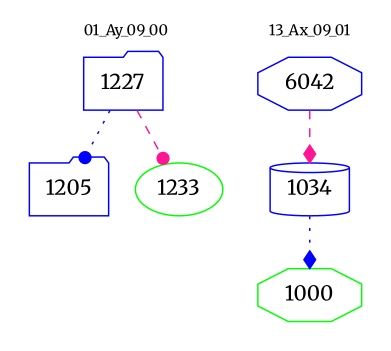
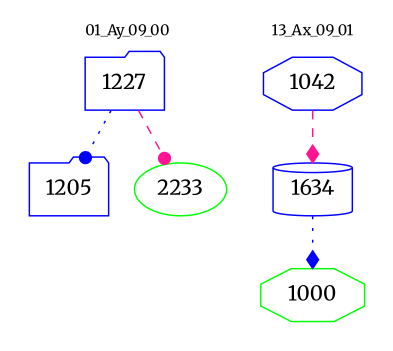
node "6042": label "6042" -> "1042"
node "1233": label "1233" -> "2233"
node "1034": label "1034" -> "1634"
